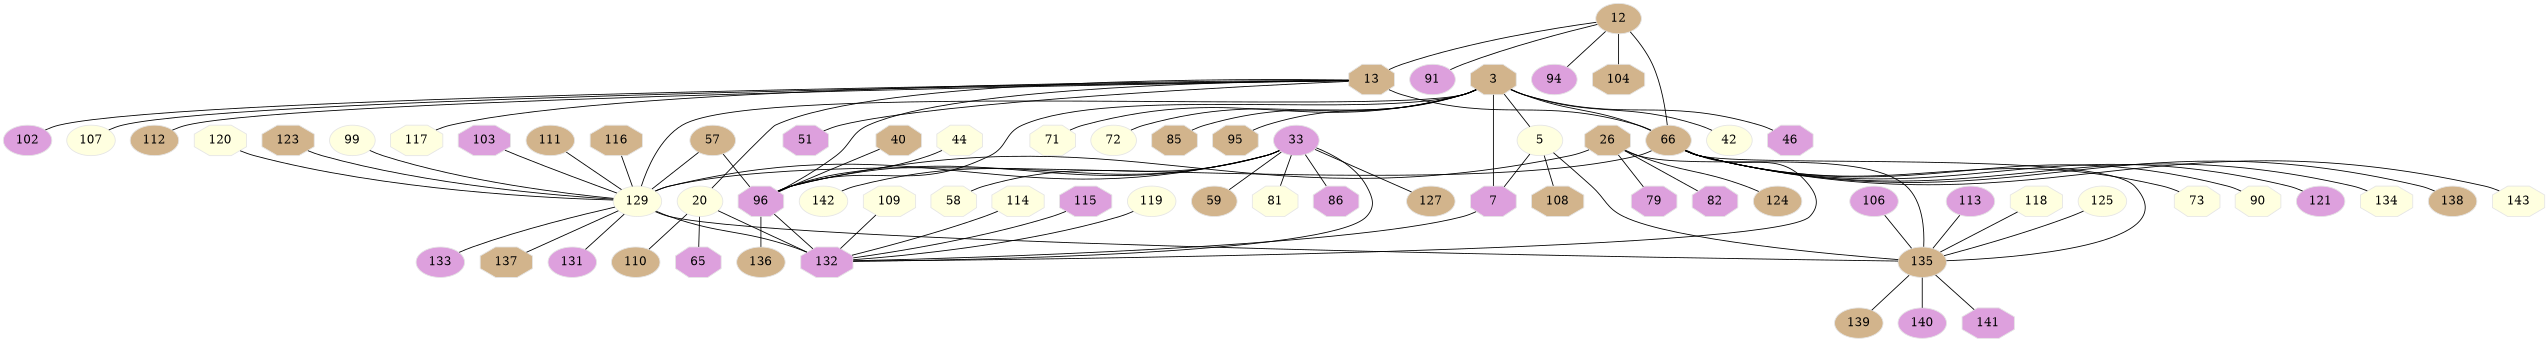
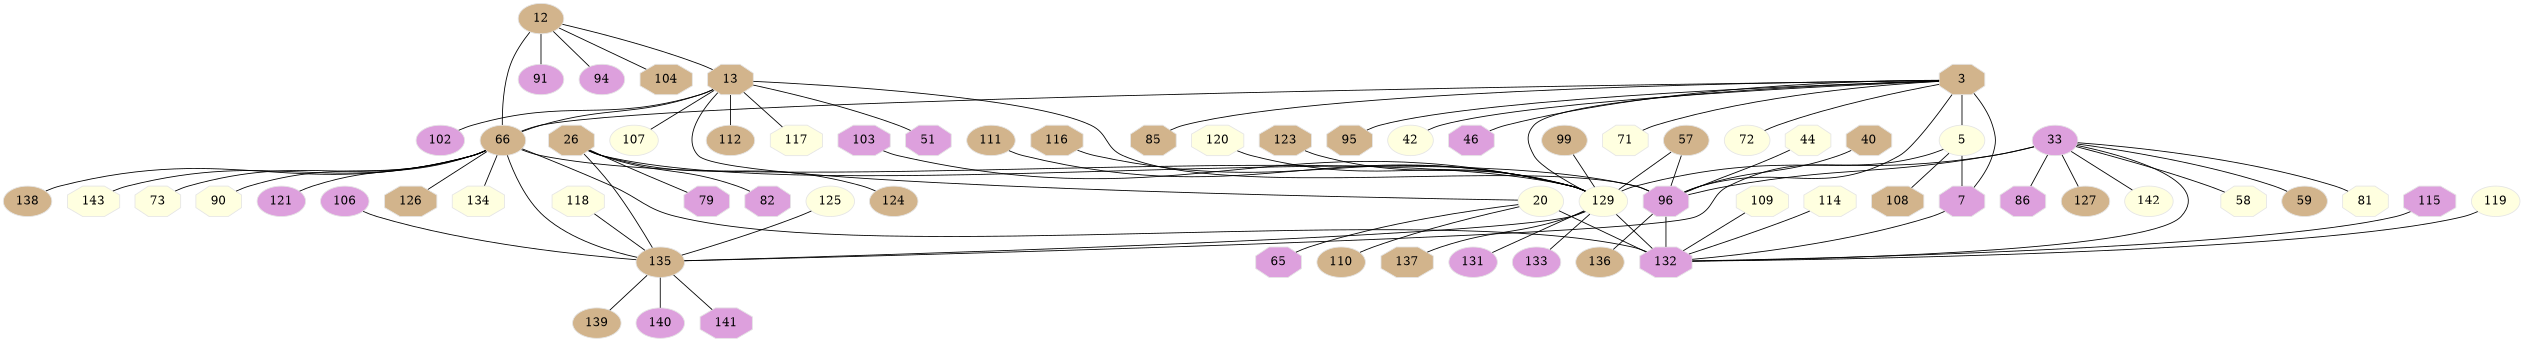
node "99": fillcolor lightyellow -> tan
node "126": added
node "113": removed
